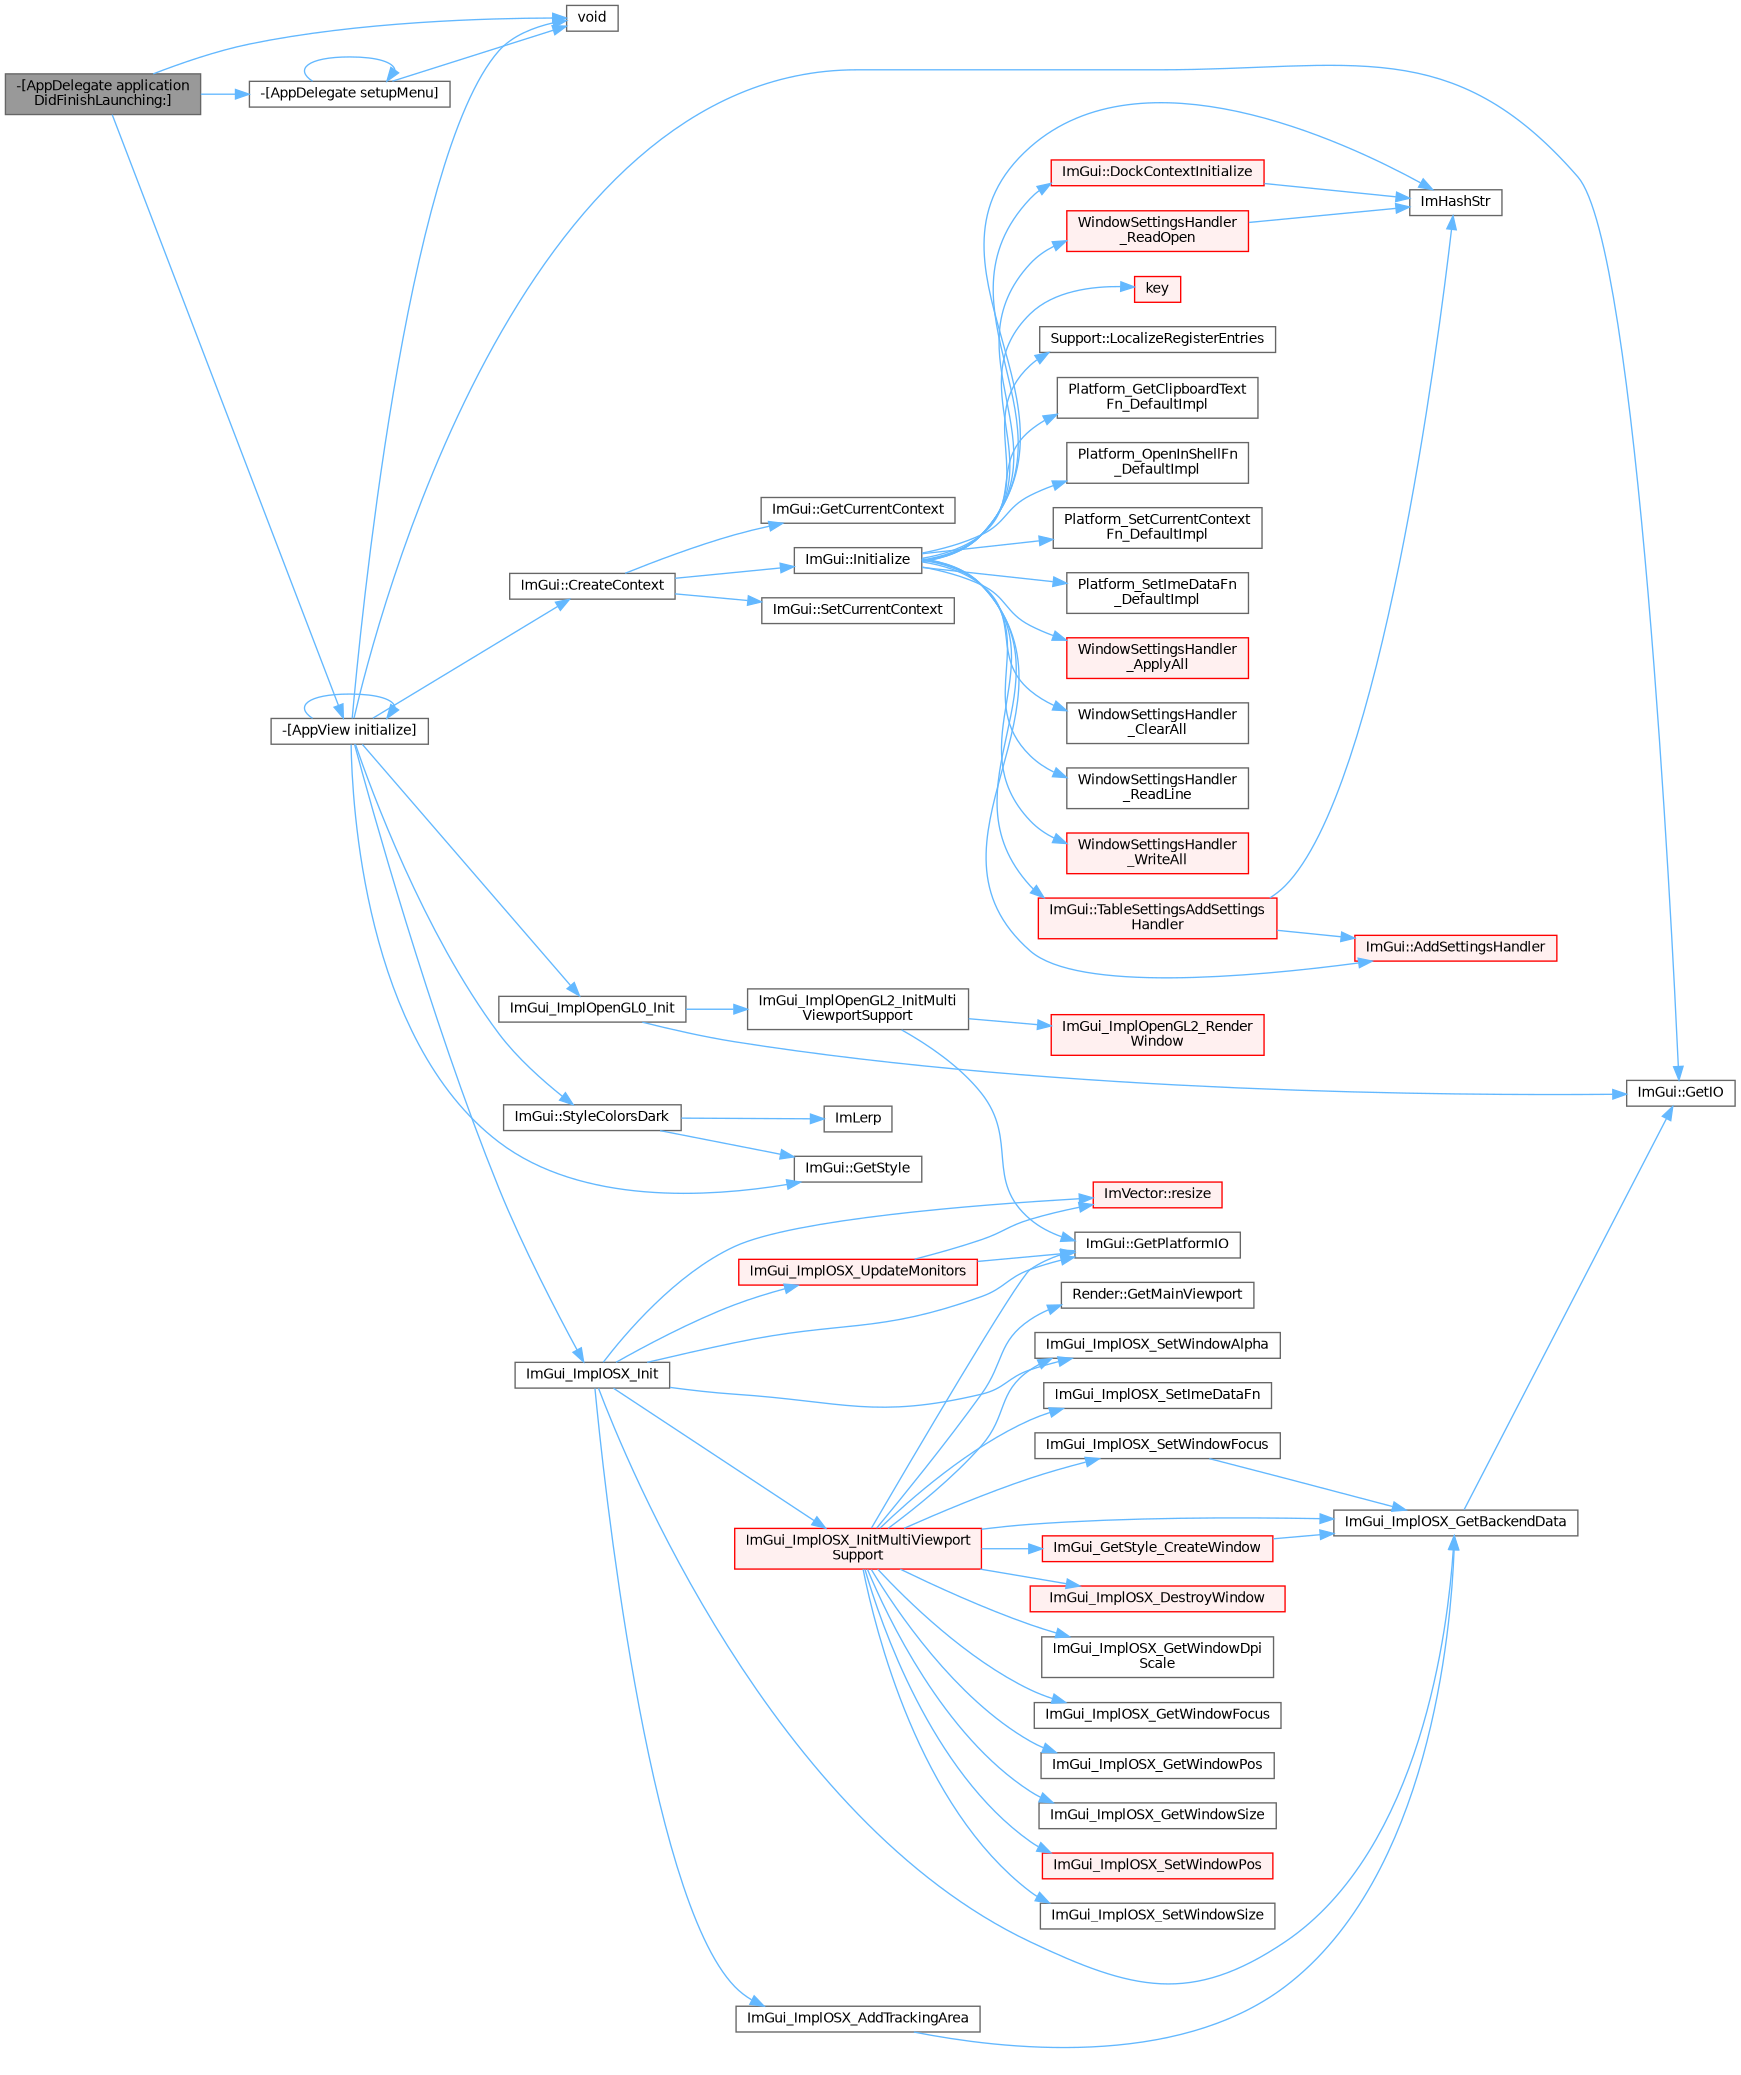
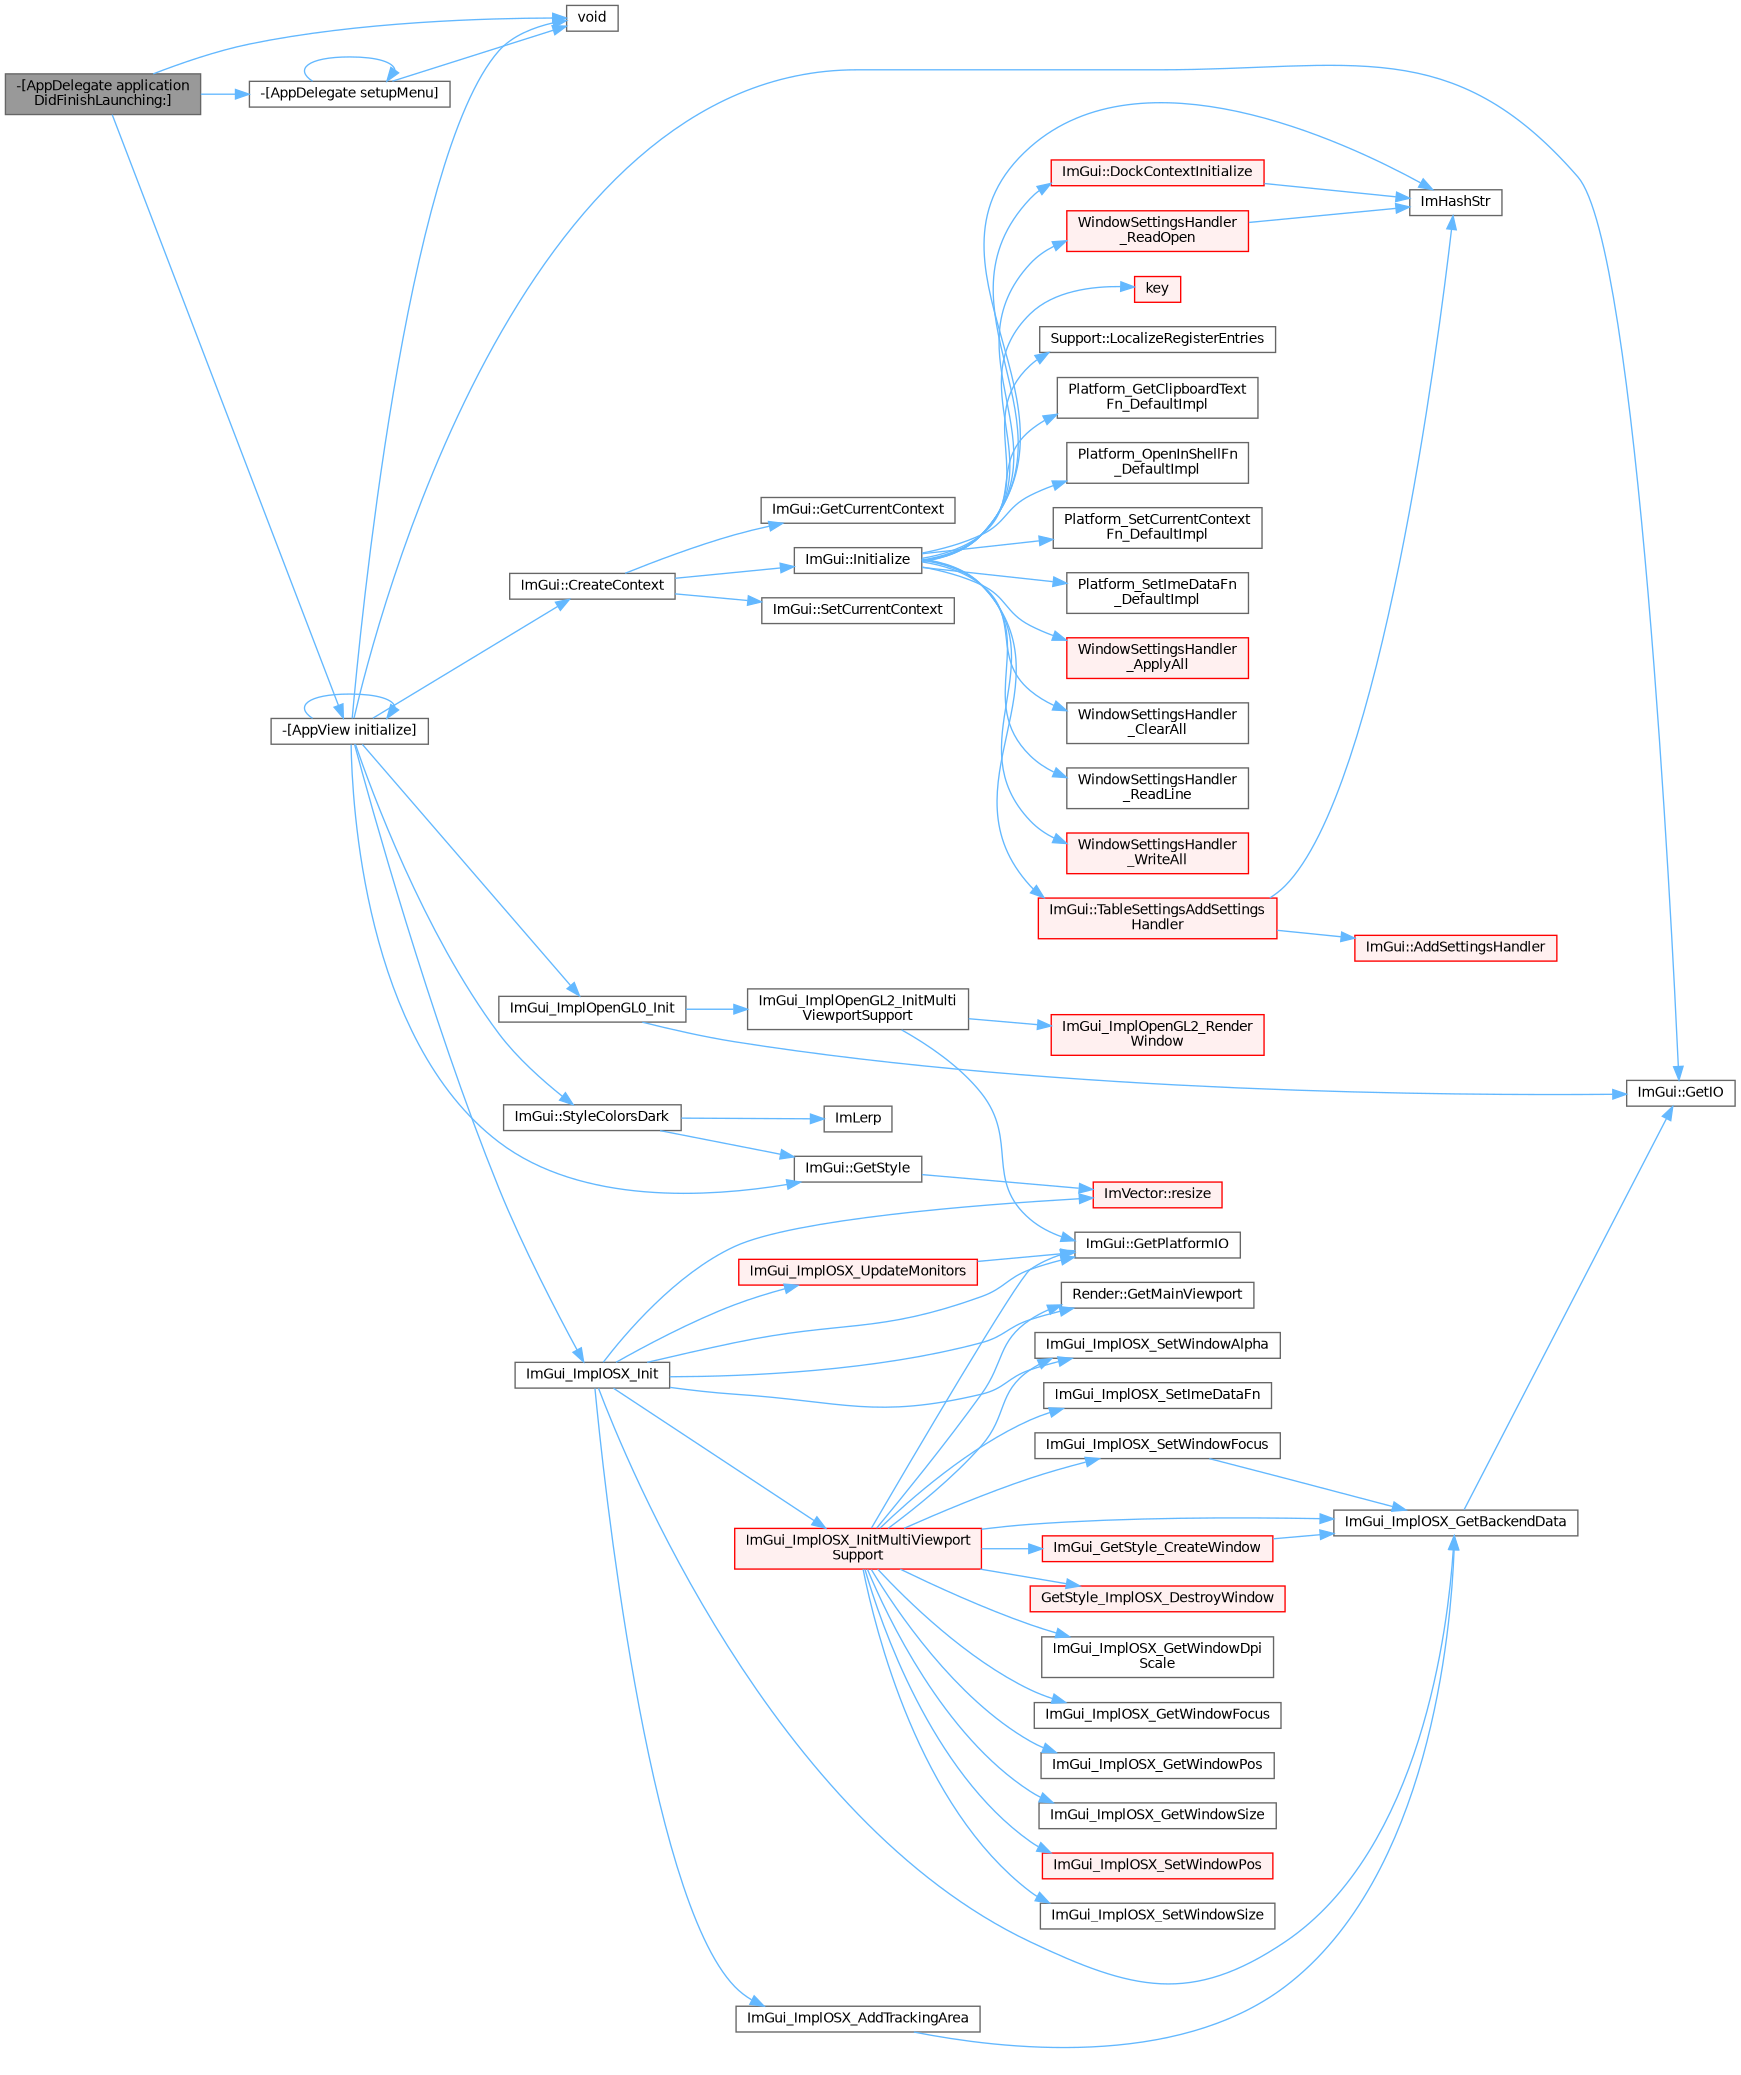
edge "ImGui::Initialize" -> "ImGui::AddSettingsHandler": removed
edge "ImGui_ImplOSX_UpdateMonitors" -> "ImVector::resize": now "ImGui::GetStyle" -> "ImVector::resize"
edge "ImGui_ImplOSX_Init" -> "Render::GetMainViewport": added
node "ImGui_ImplOSX_DestroyWindow": label "ImGui_ImplOSX_DestroyWindow" -> "GetStyle_ImplOSX_DestroyWindow"
